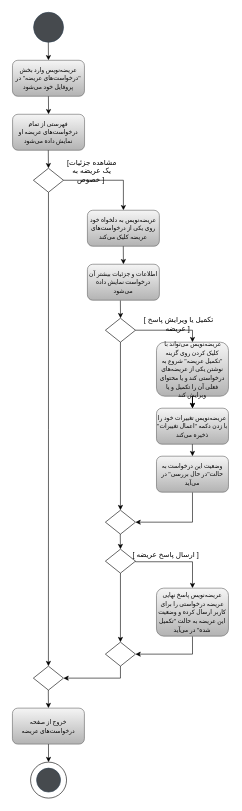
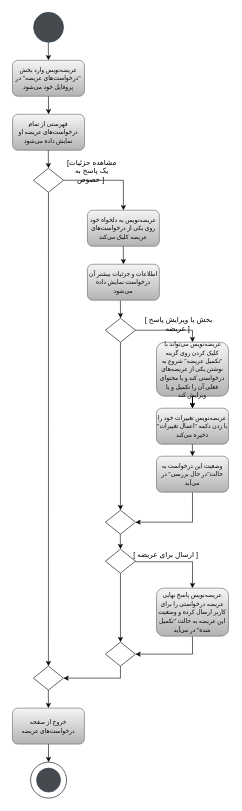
node "[مشاهده جزئیات یک عریضه به خصوص ]": label "[مشاهده جزئیات یک عریضه به خصوص ]" -> "[مشاهده جزئیات یک پاسخ به خصوص ]"
node "[ تکمیل یا ویرایش پاسخ عریضه ]": label "[ تکمیل یا ویرایش پاسخ عریضه ]" -> "[ بخش یا ویرایش پاسخ عریضه ]"
node "[ ارسال پاسخ عریضه ]": label "[ ارسال پاسخ عریضه ]" -> "[ ارسال برای عریضه ]"
